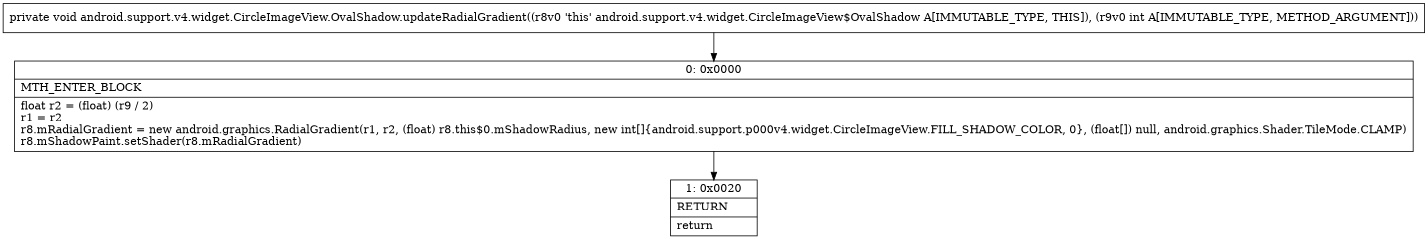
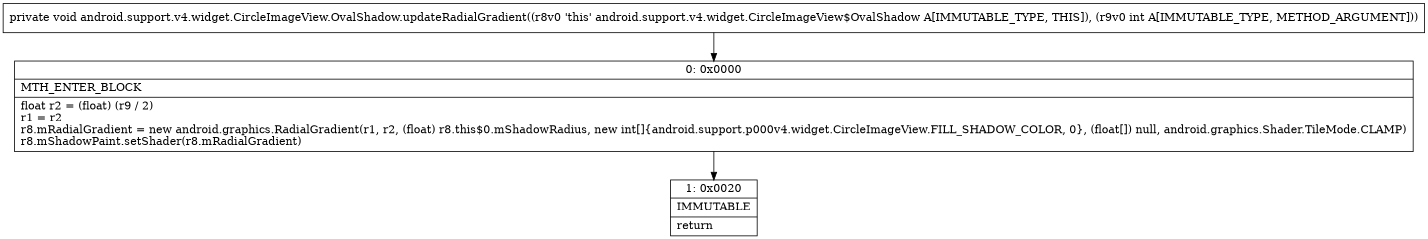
node "1: 0x0020": text "RETURN" -> "IMMUTABLE"
